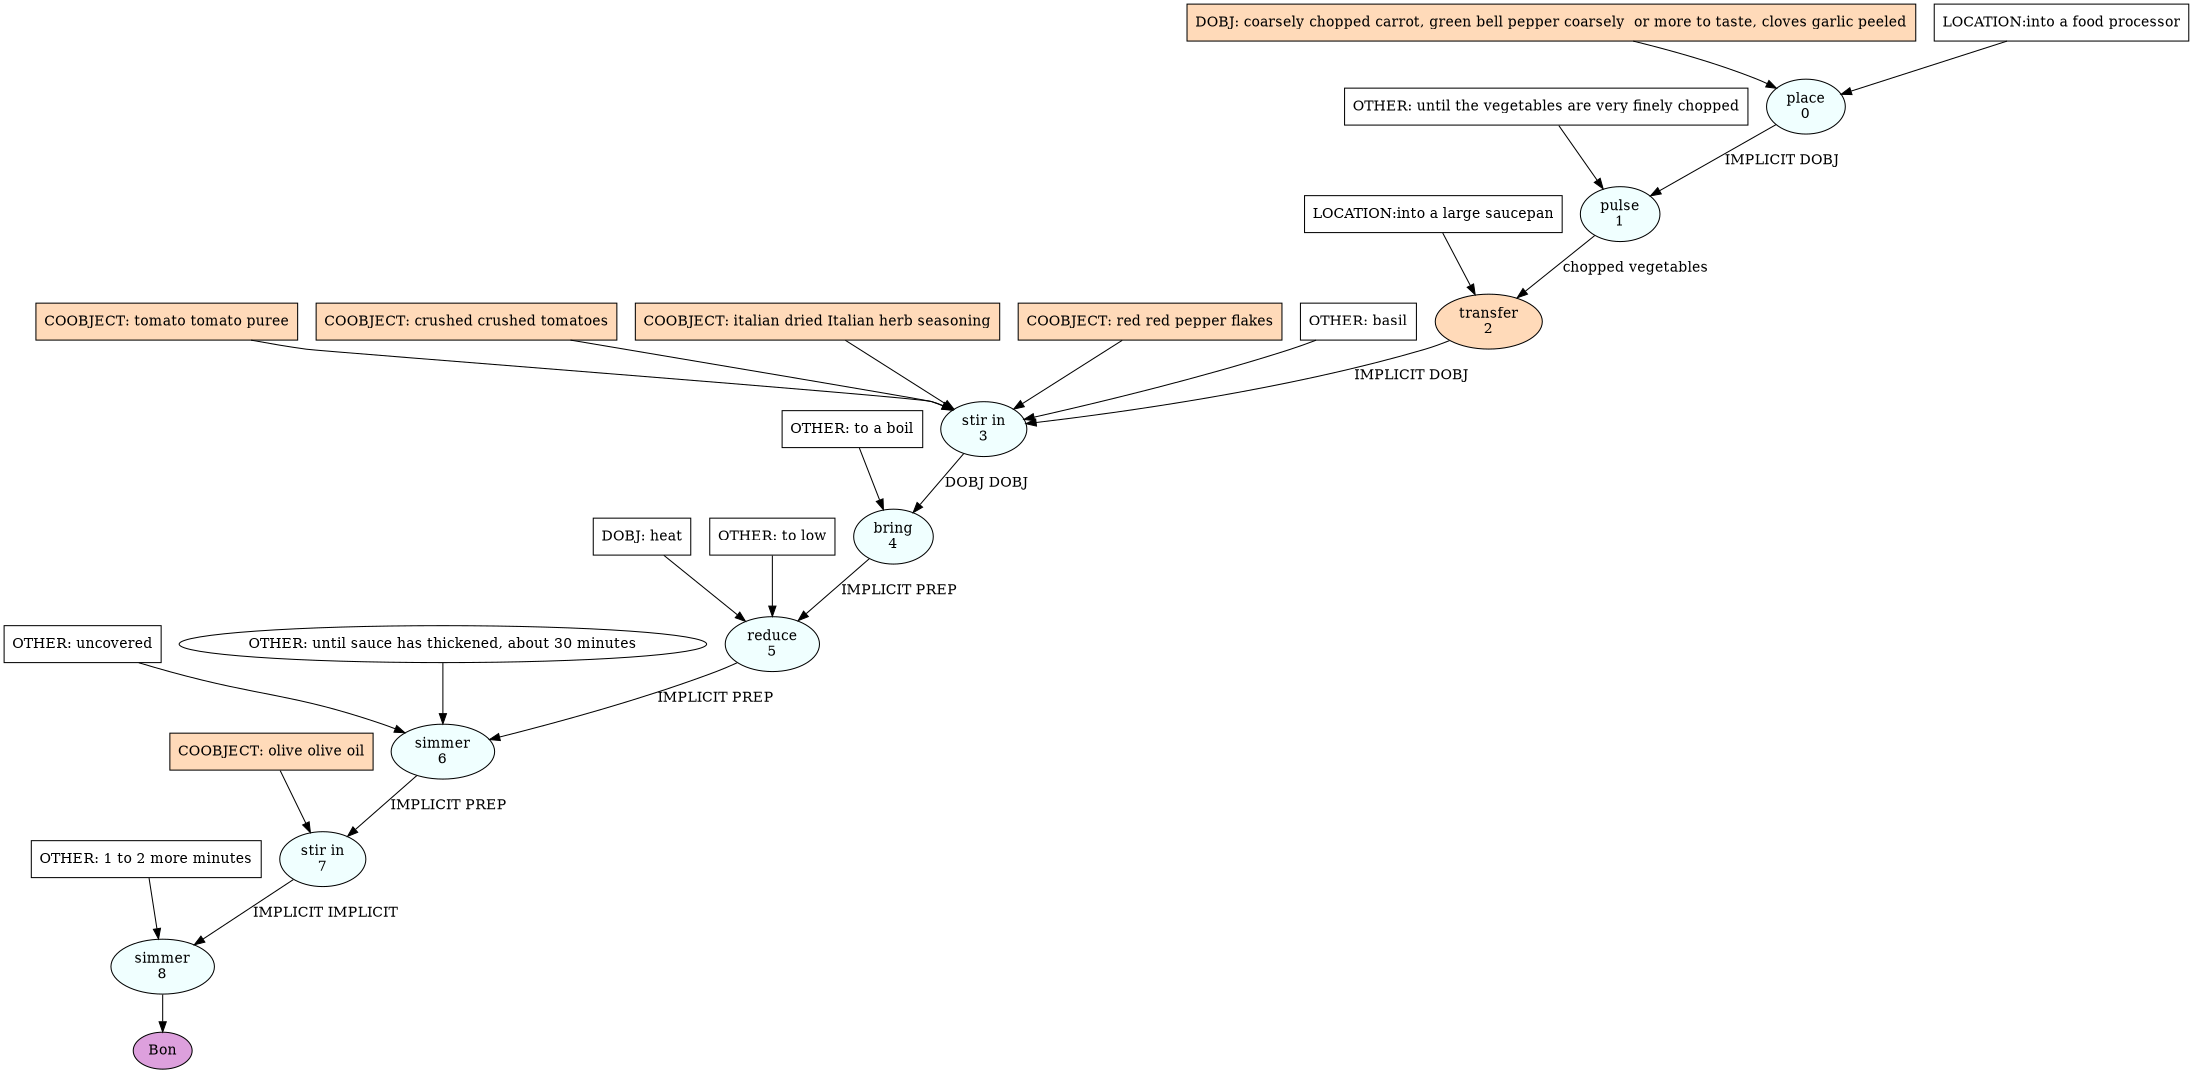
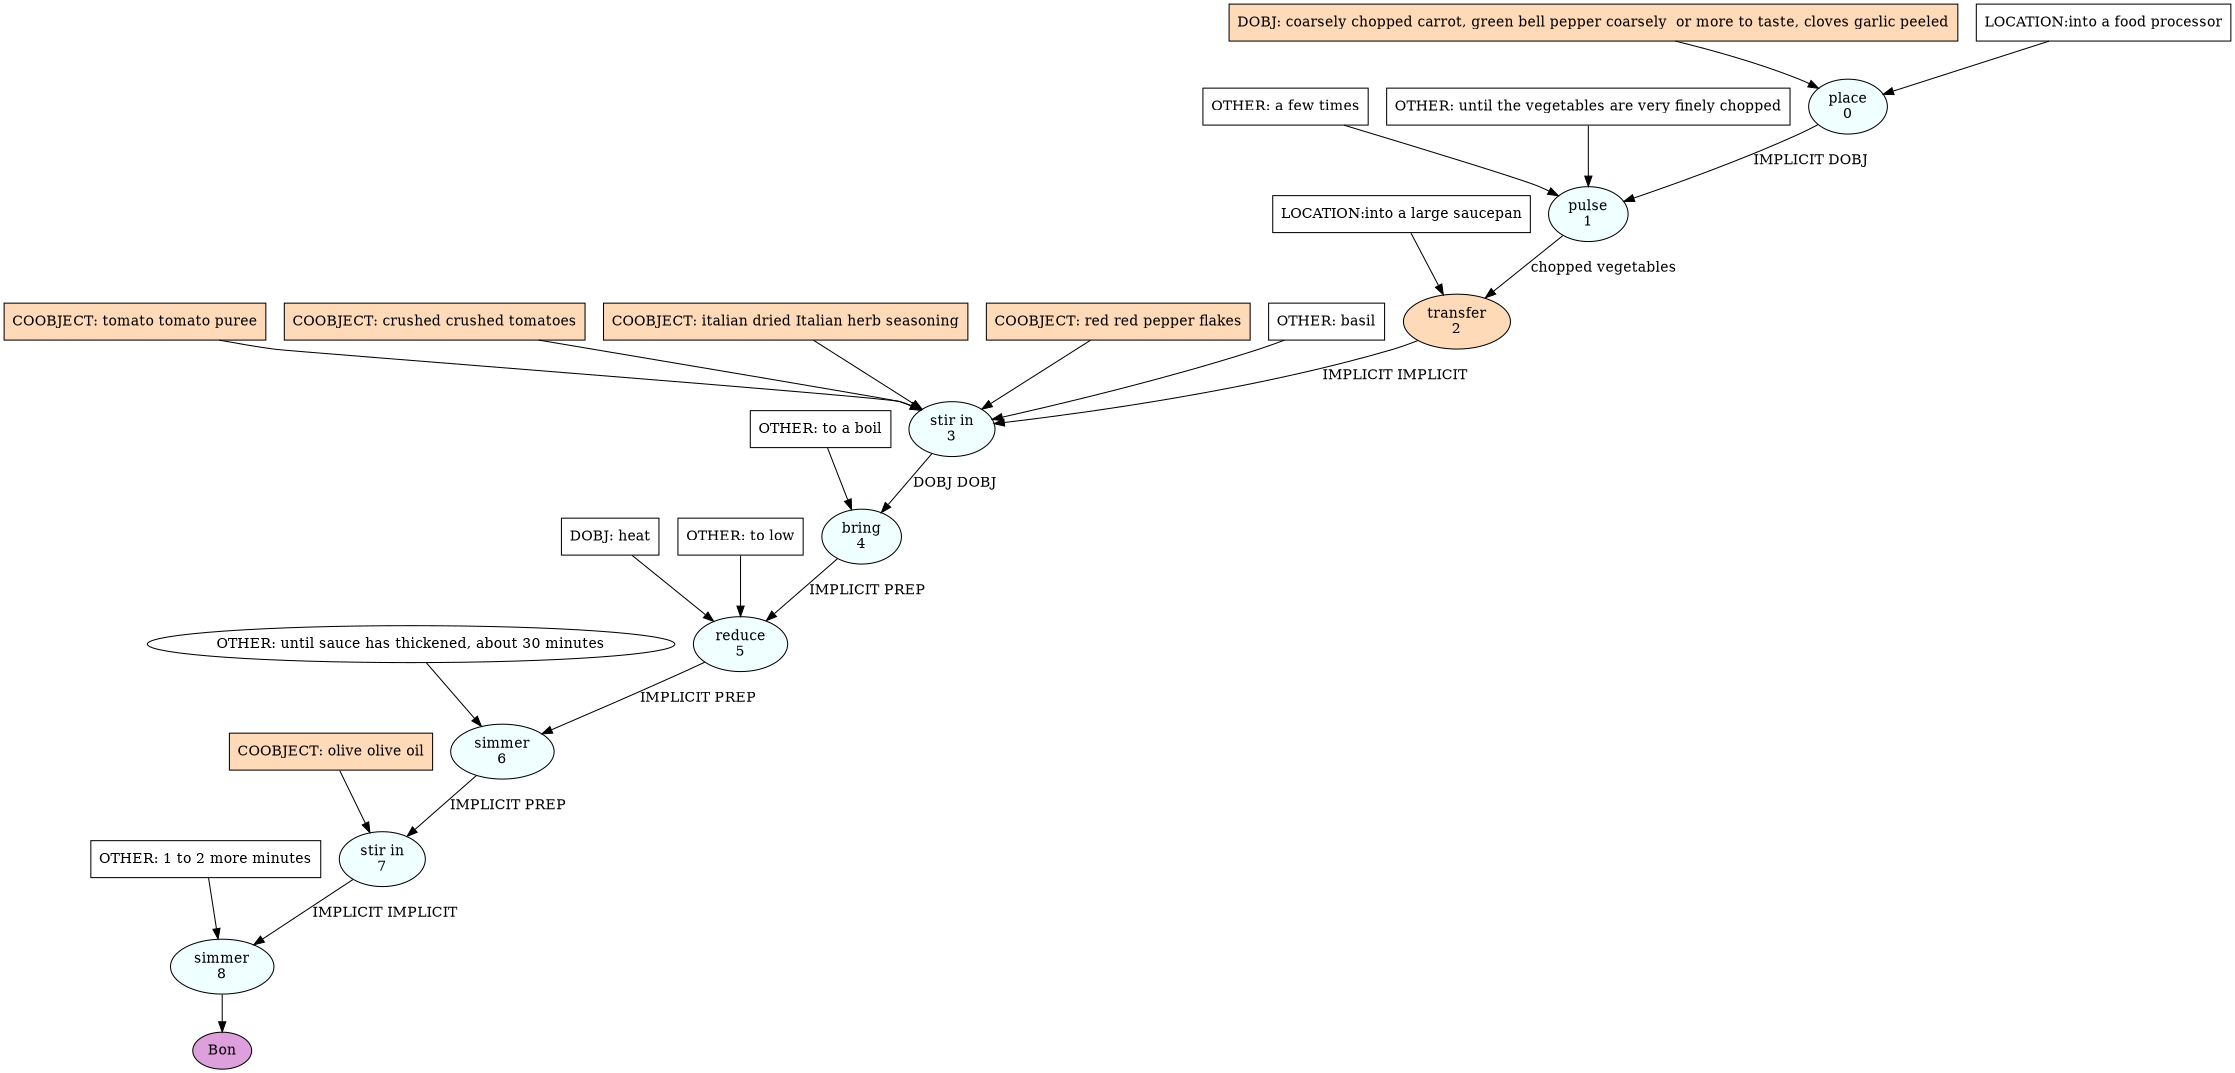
node "OTHER: a few times": added
edge "transfer 2" -> "stir in 3": label "IMPLICIT DOBJ" -> "IMPLICIT IMPLICIT"
node "OTHER: uncovered": removed
